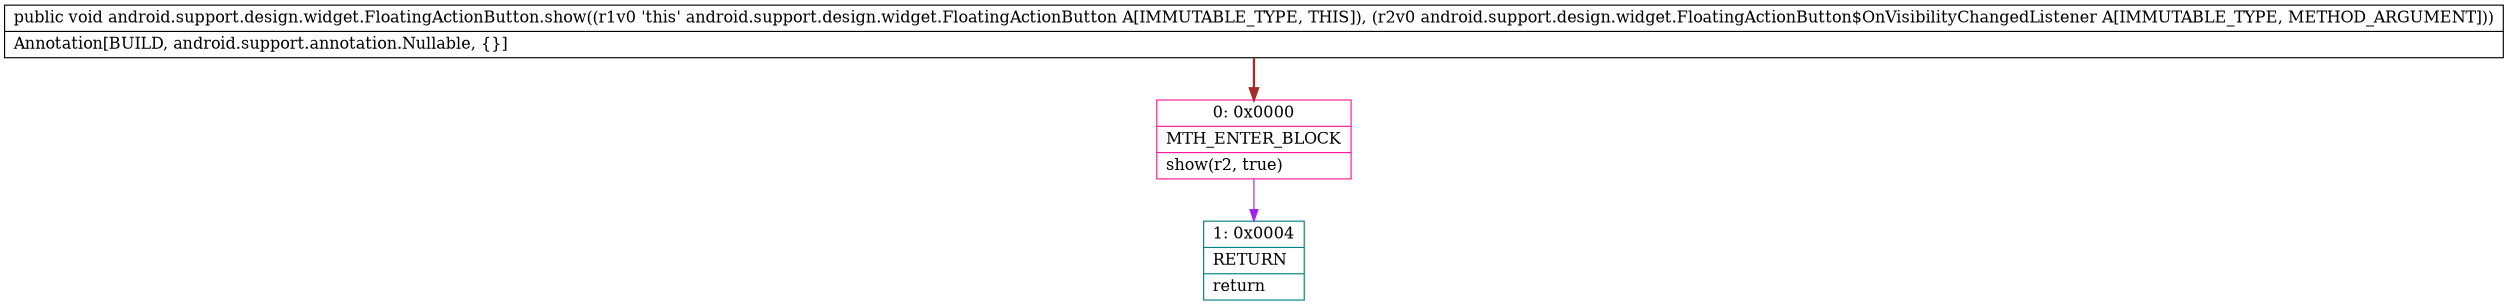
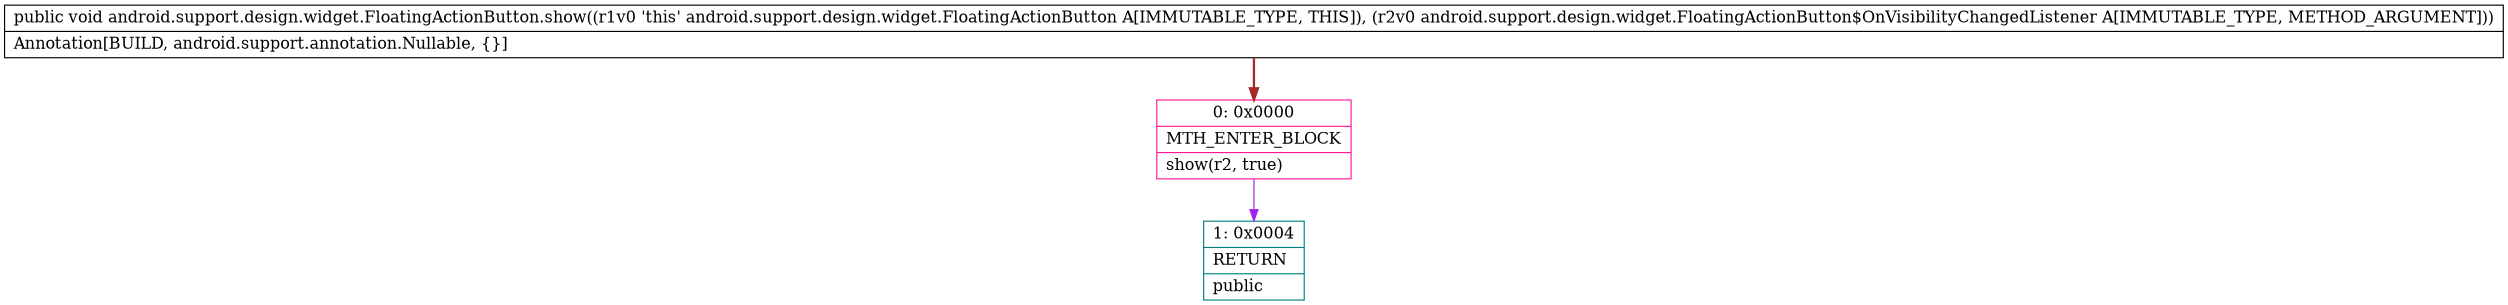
node "1: 0x0004": text "return" -> "public"
